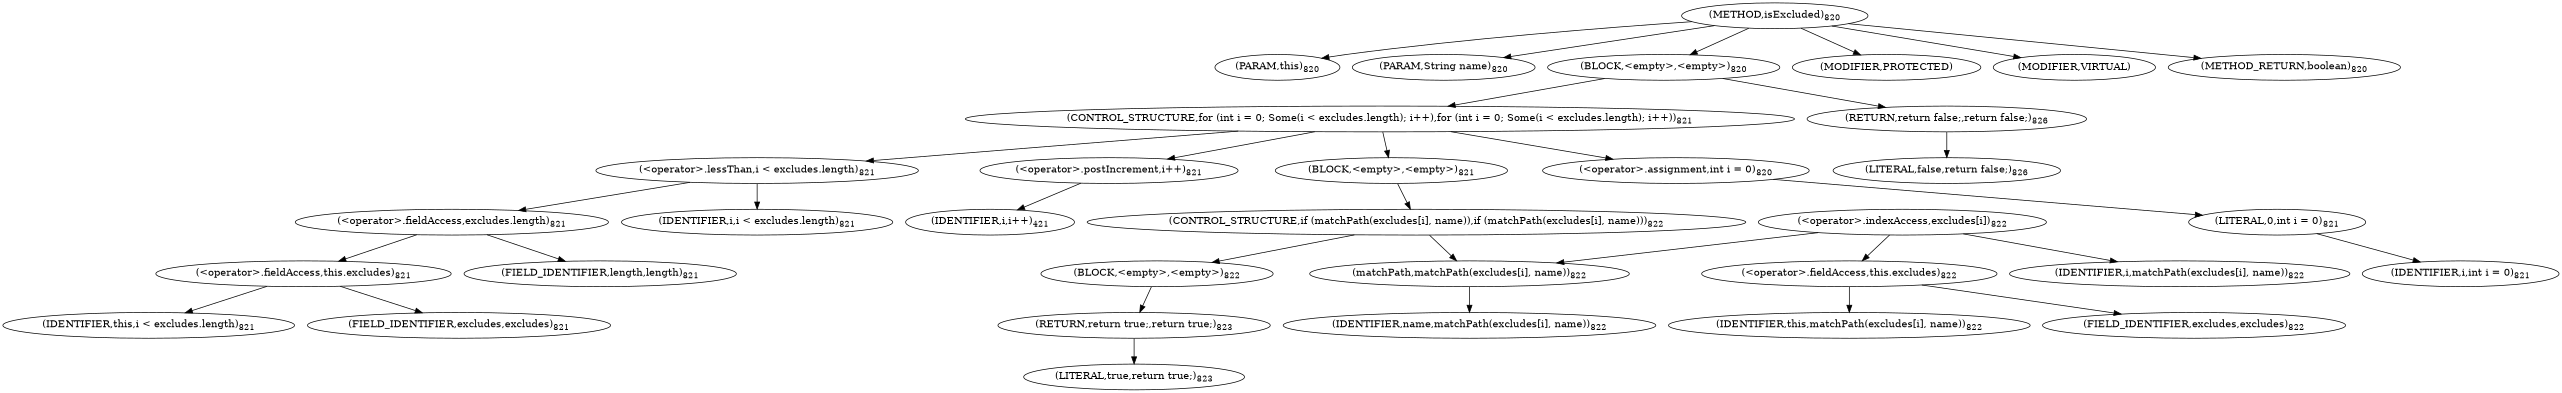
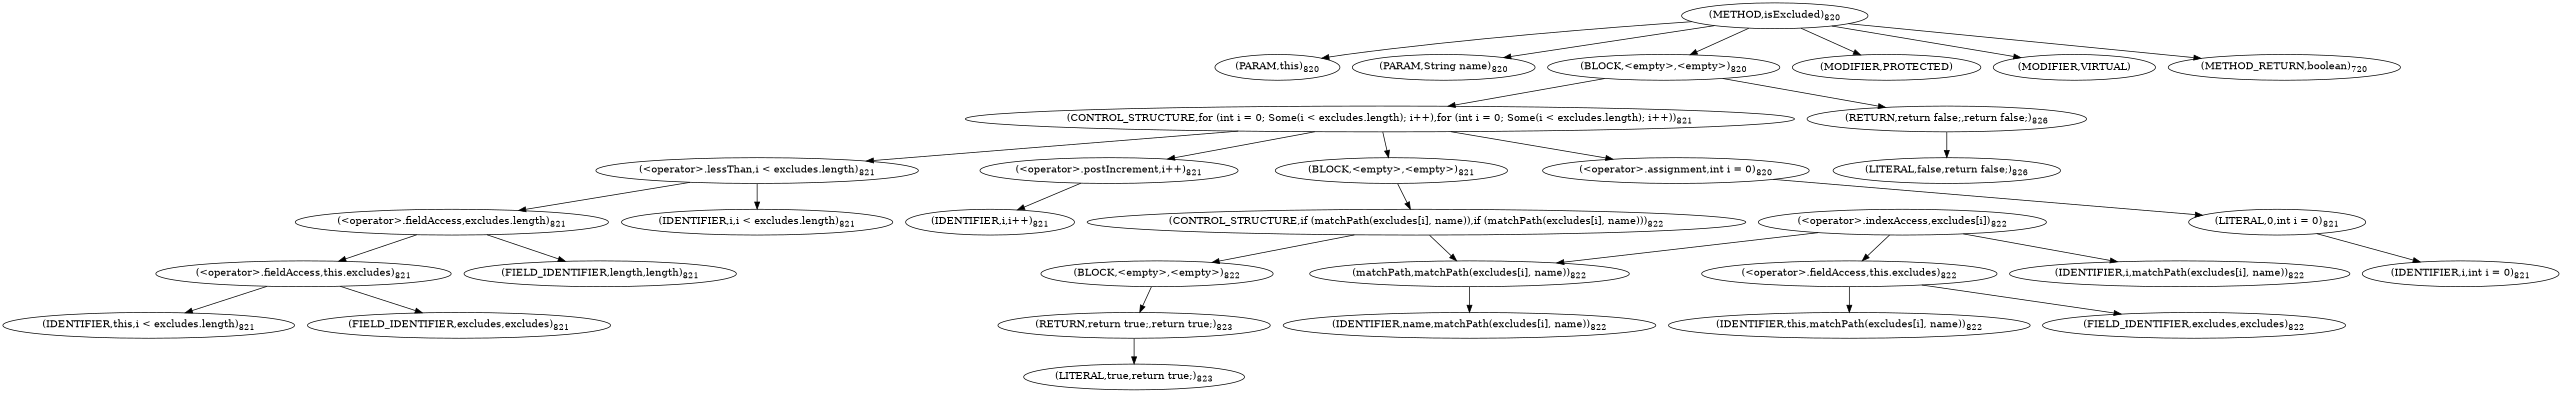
node "(METHOD_RETURN,boolean)": text "820" -> "720"
node "(IDENTIFIER,i,i++)": text "421" -> "821"
